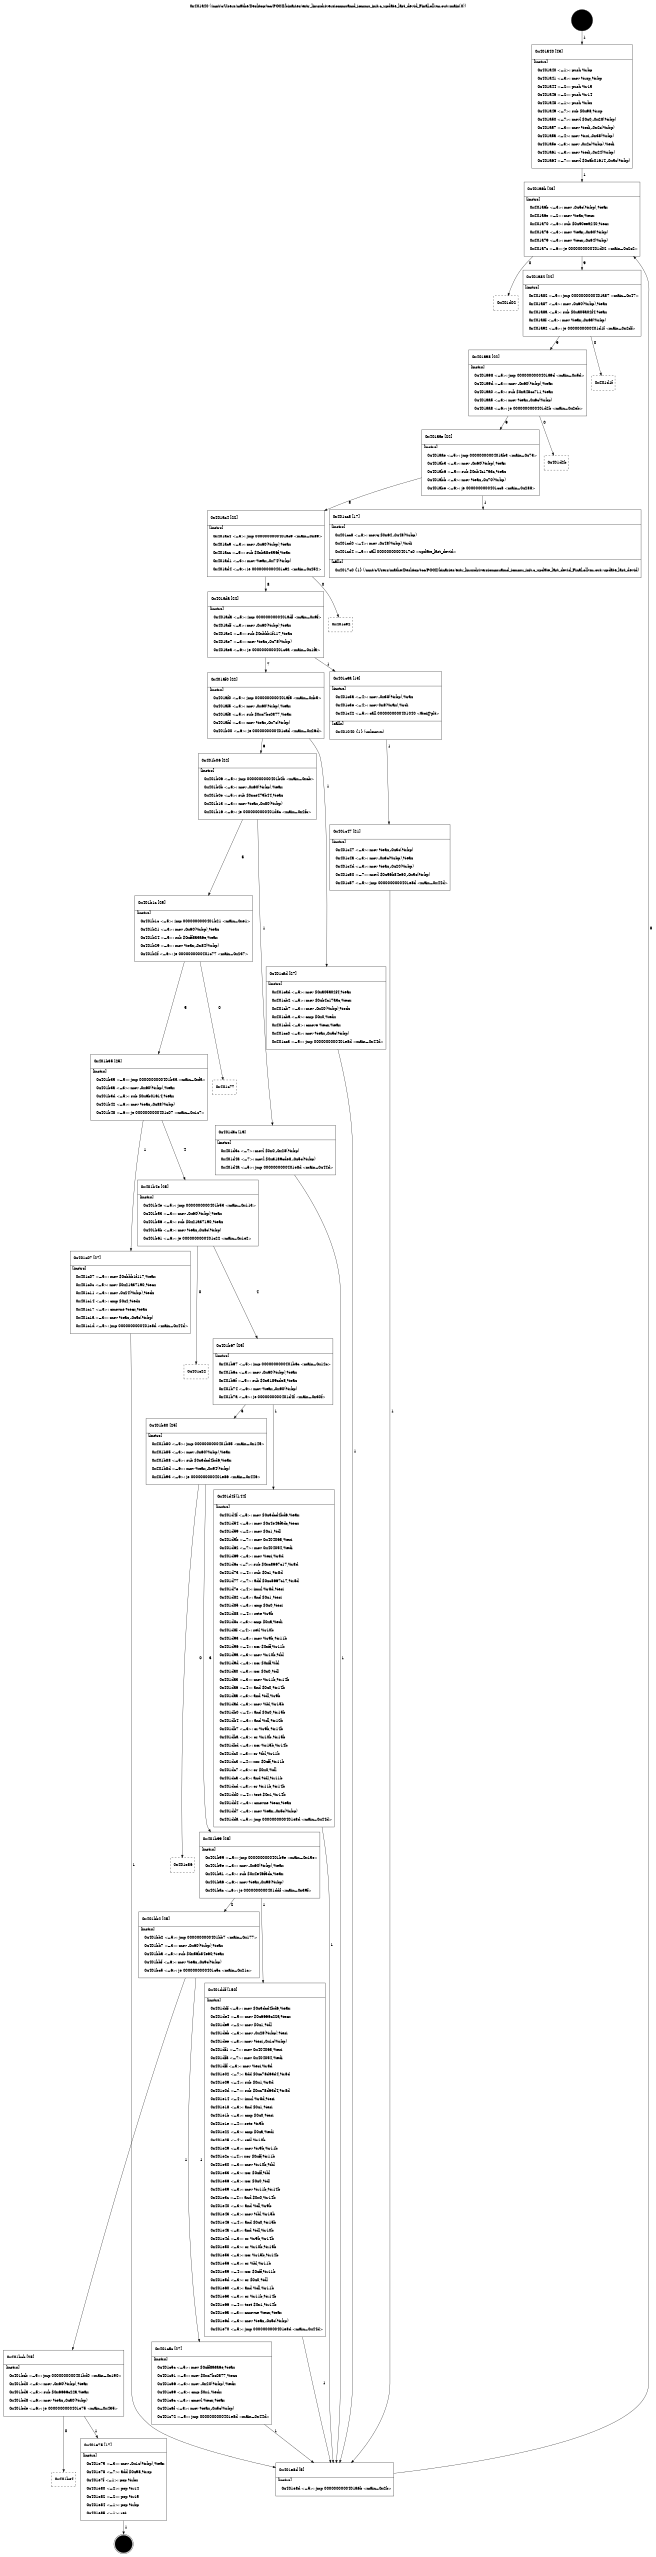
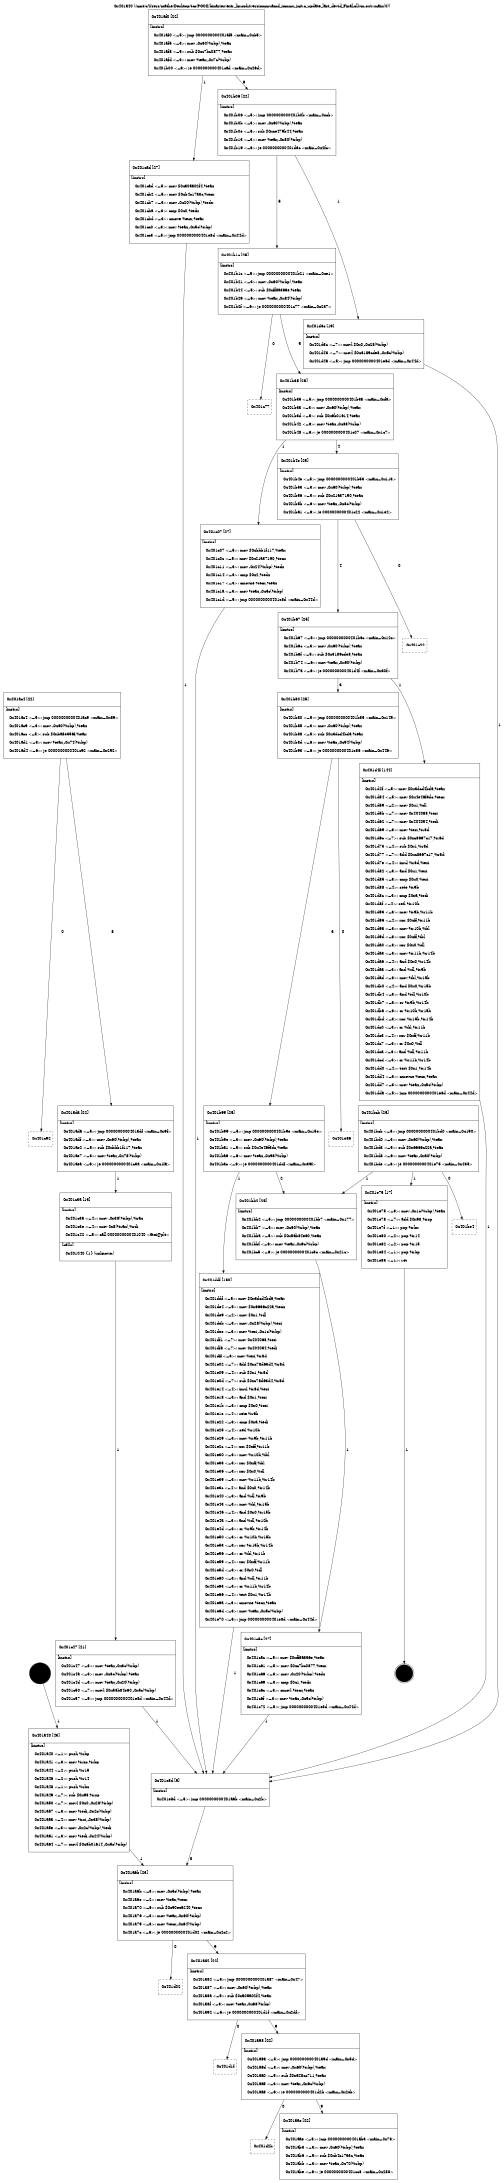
edge "0x401aae [22]" -> "0x401ac4 [22]": removed, label "8"
node "0x401cc8 [17]": removed
edge "0x401ada [22]" -> "0x401af0 [22]": removed, label "7"
edge "0x401bb2 [25]" -> "0x401bcb [25]": reversed
